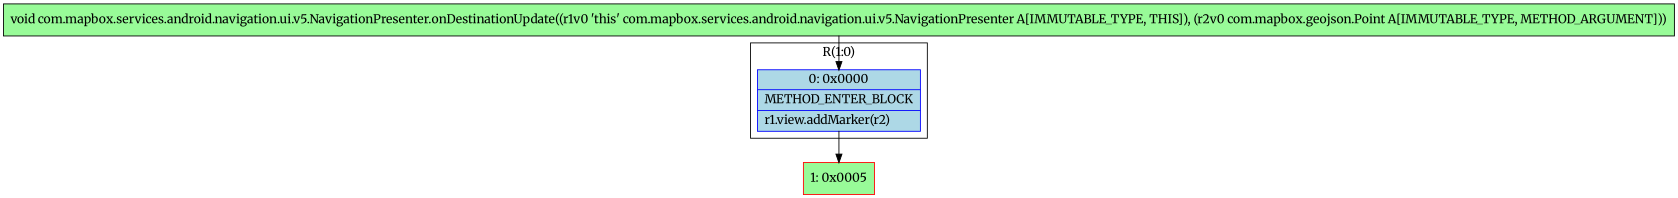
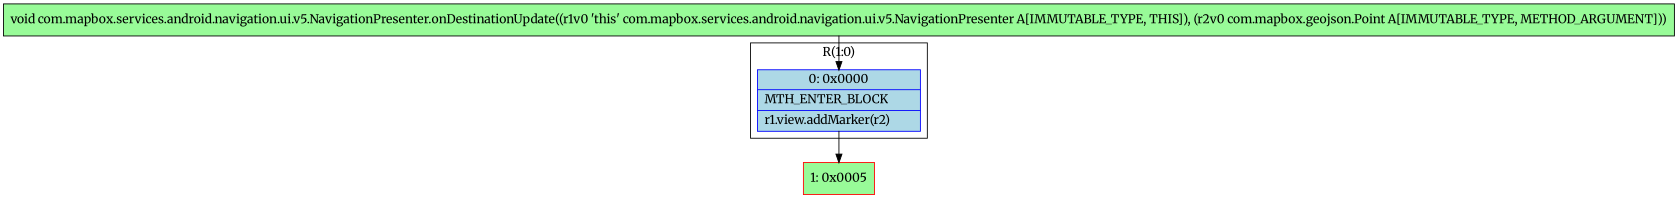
node "0: 0x0000": text "METHOD_ENTER_BLOCK" -> "MTH_ENTER_BLOCK"
